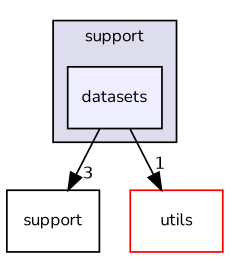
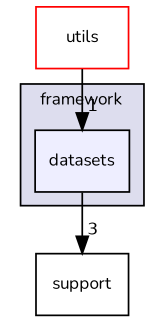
cluster "support": label "support" -> "framework"
edge "datasets" -> "utils": reversed
